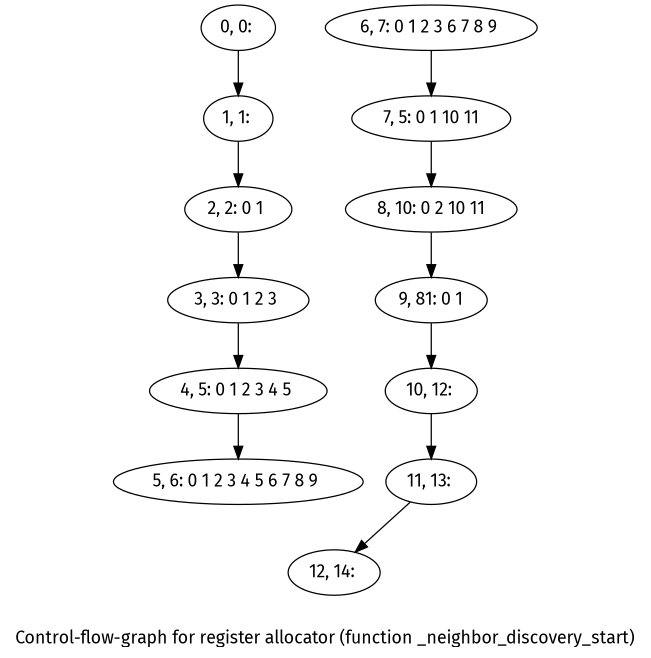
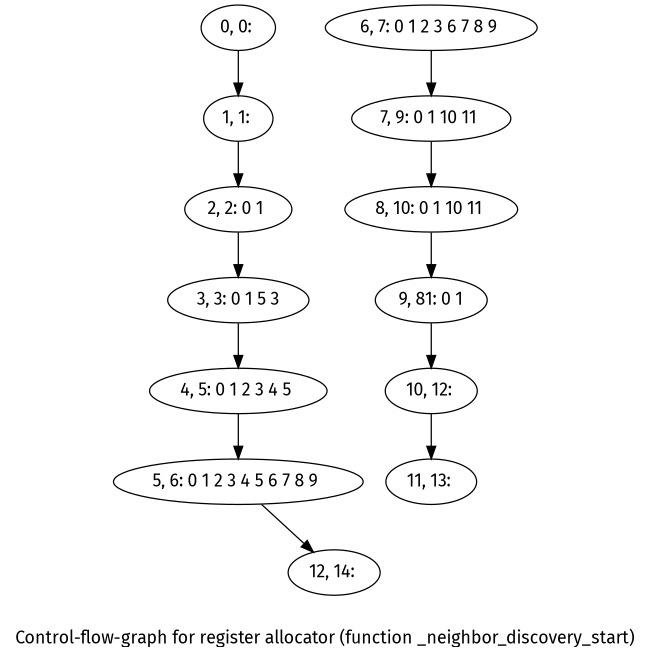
node "7, 5: 0 1 10 11": label "7, 5: 0 1 10 11" -> "7, 9: 0 1 10 11"
node "8, 10: 0 2 10 11": label "8, 10: 0 2 10 11" -> "8, 10: 0 1 10 11"
node "3, 3: 0 1 2 3": label "3, 3: 0 1 2 3" -> "3, 3: 0 1 5 3"
edge "11, 13:" -> "12, 14:": now "5, 6: 0 1 2 3 4 5 6 7 8 9" -> "12, 14:"
